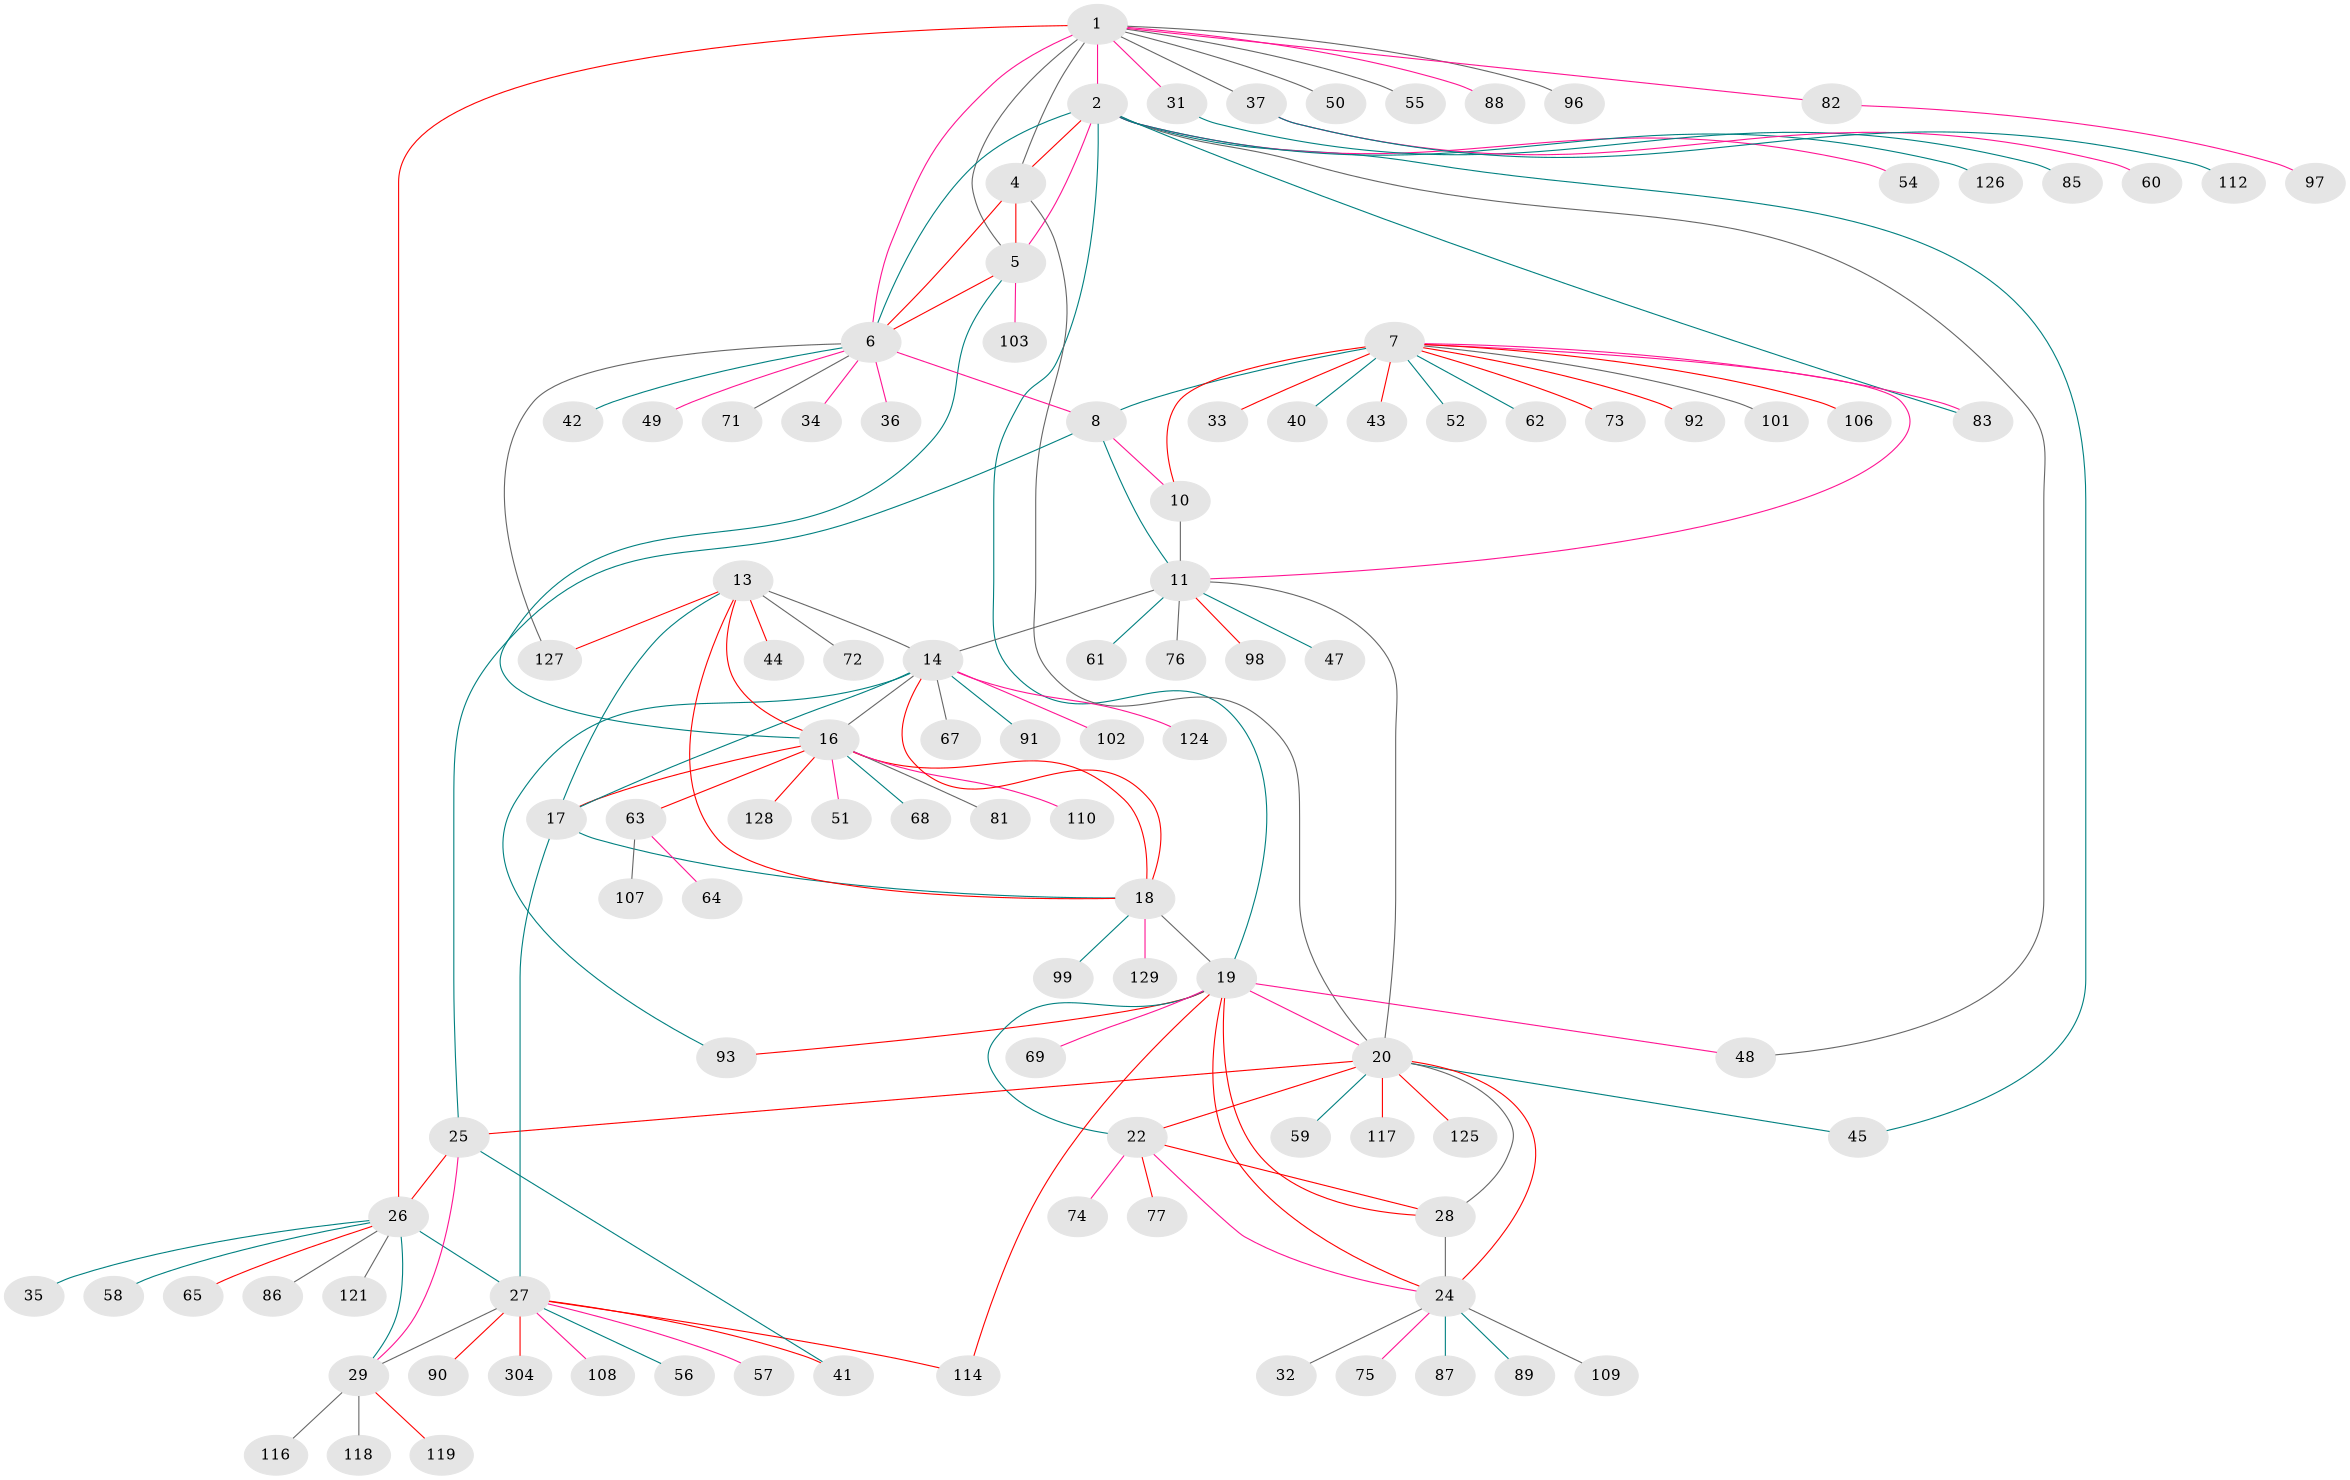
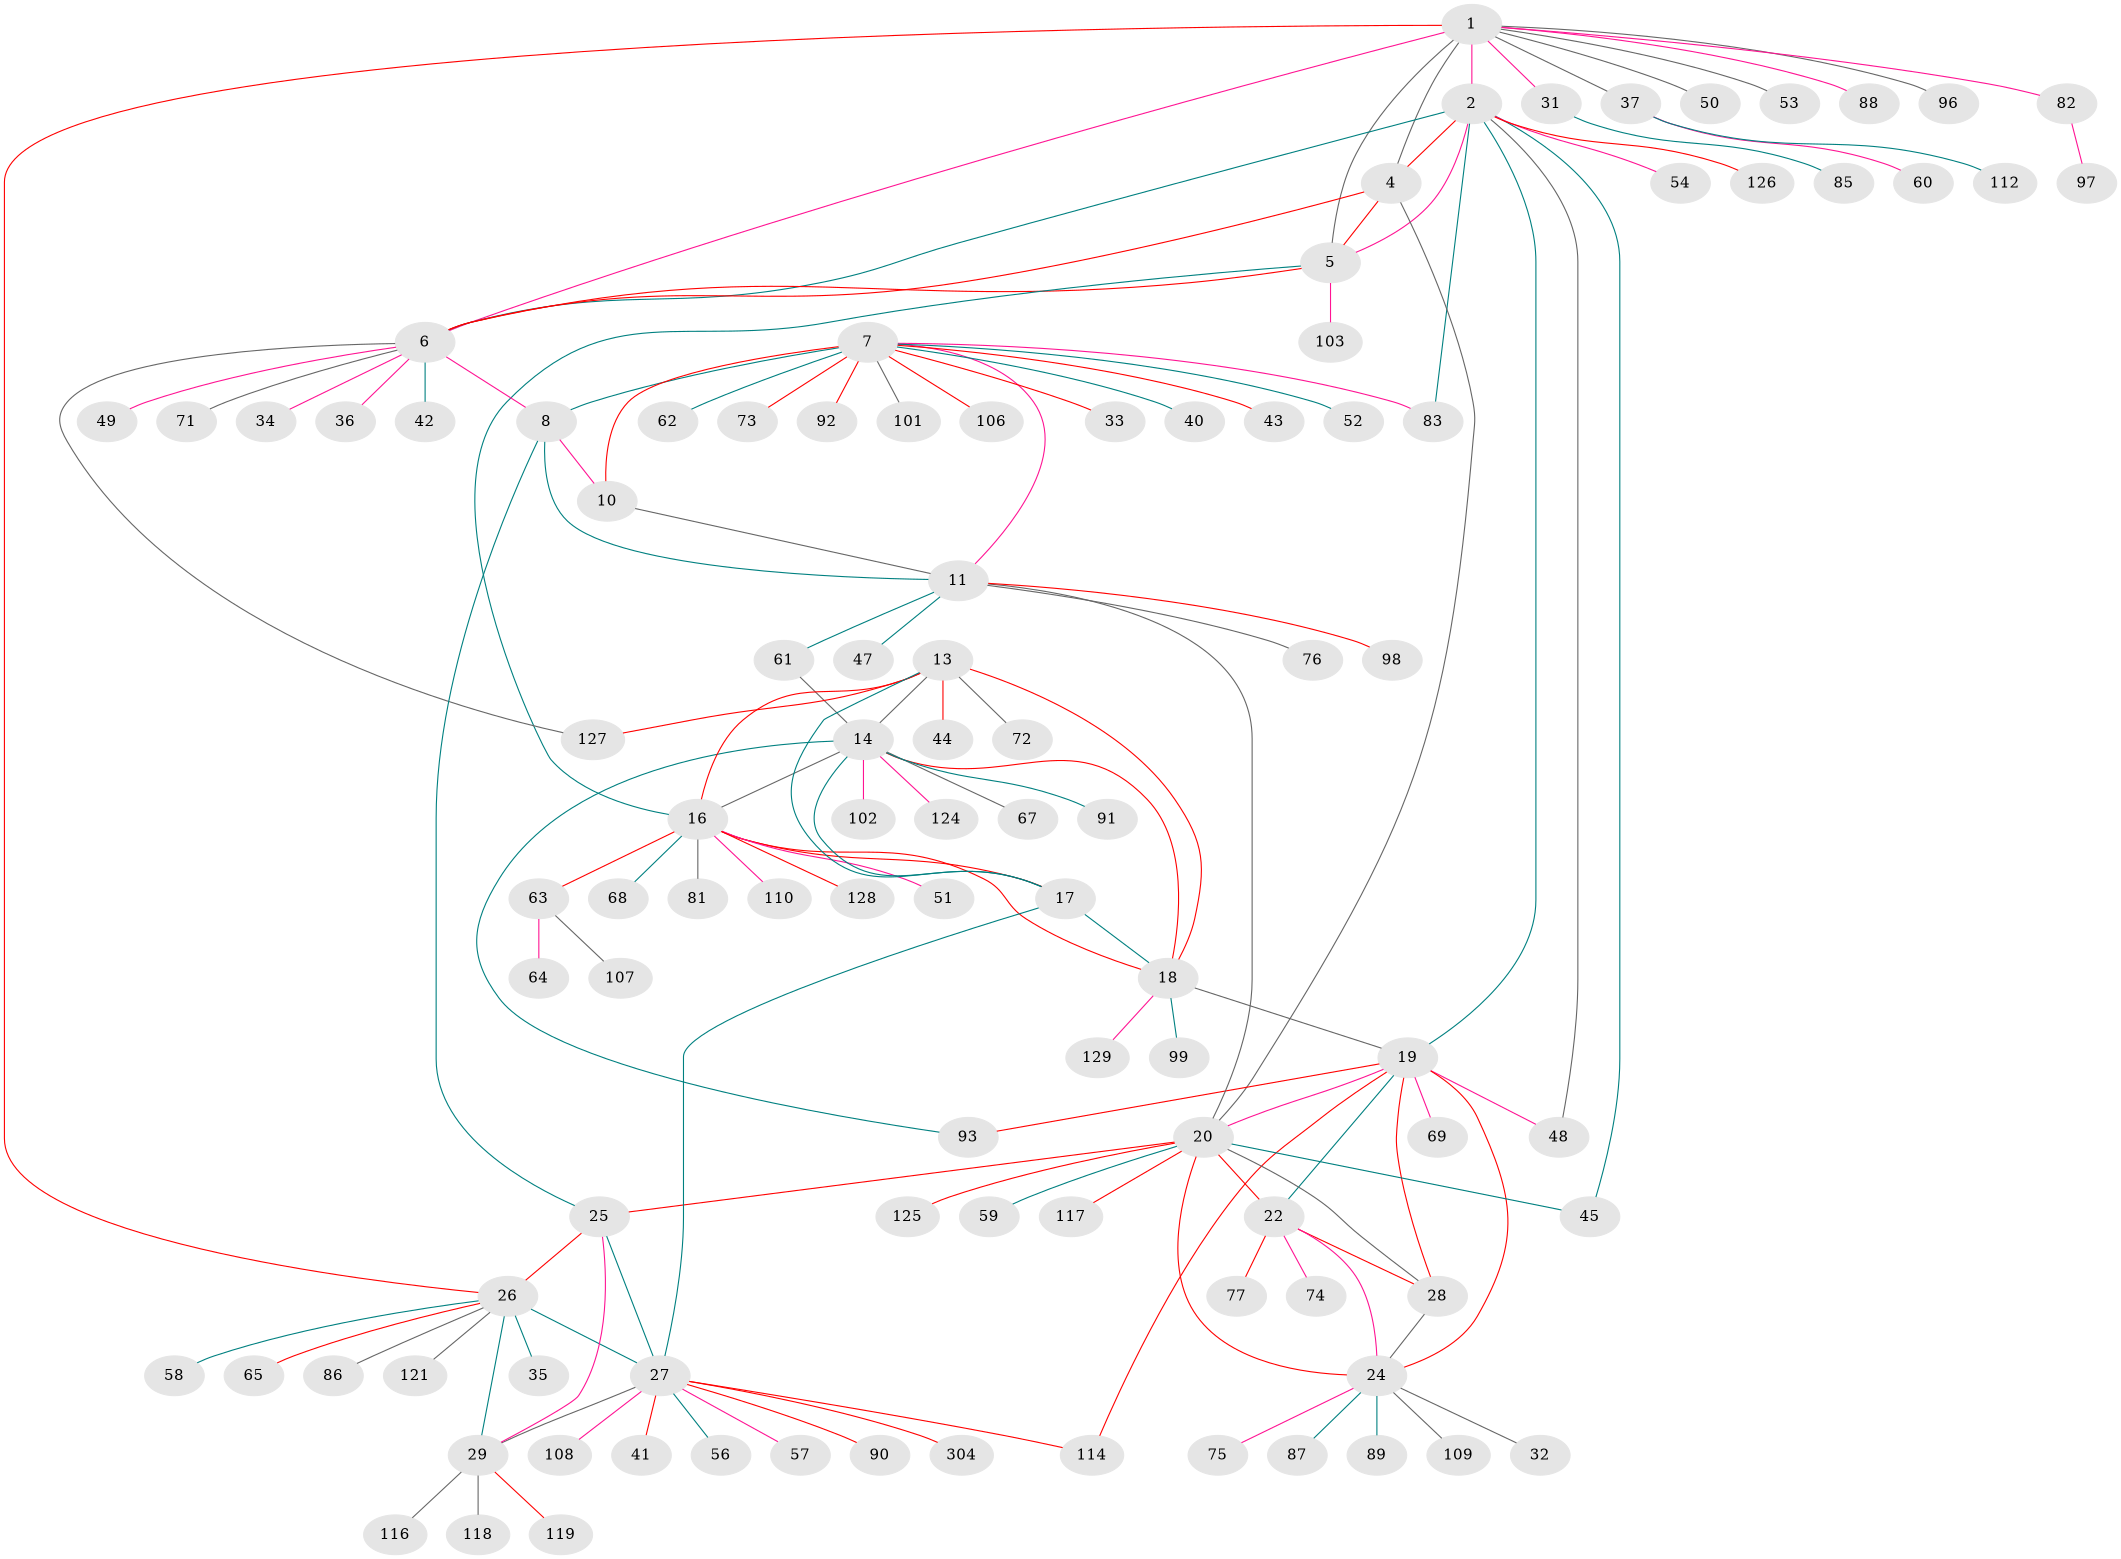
node "55": label "55" -> "53"
edge "2" -- "126": color teal -> red
edge "11" -- "14": now "61" -- "14"
edge "25" -- "41": now "25" -- "27"
